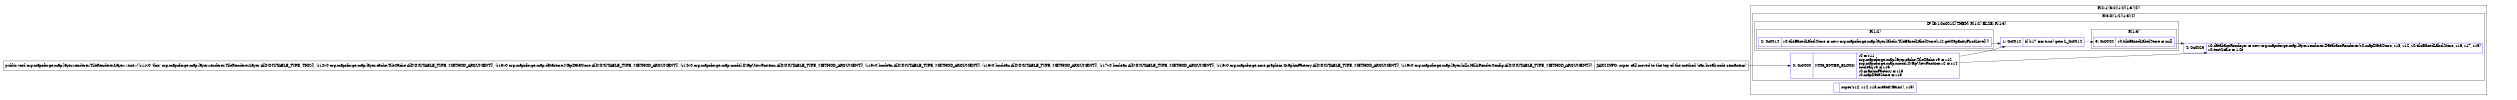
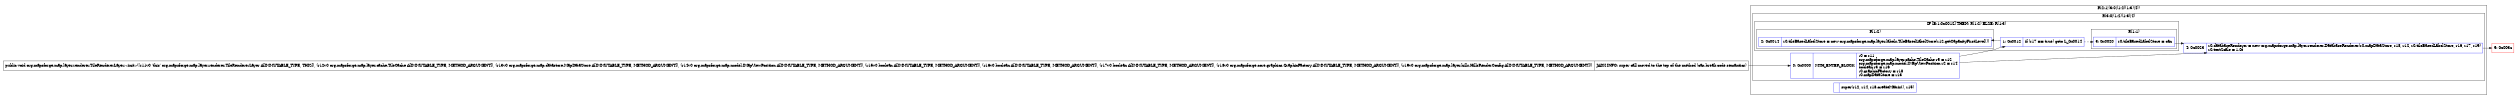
cluster "R(1:3)": label "R(1:3)" -> "R(1:1)"
node "3: 0x0020": text "r0.tileBasedLabelStore = null" -> "r0.tileBasedLabelStore = can"
edge "2: 0x0014" -> "1: 0x0012": reversed
node "5: 0x003c": added
